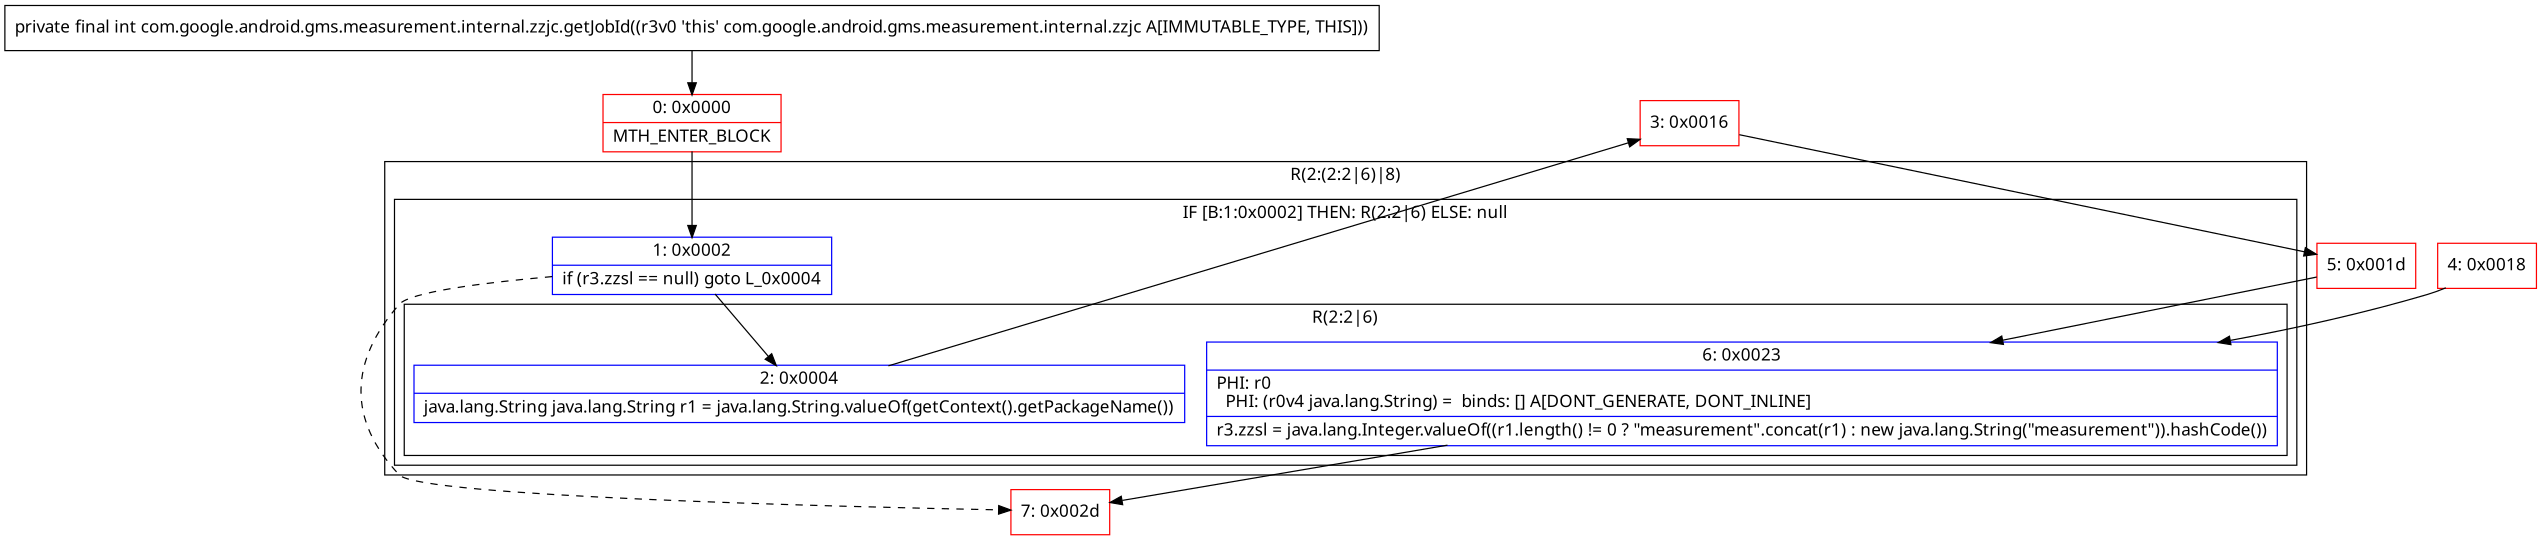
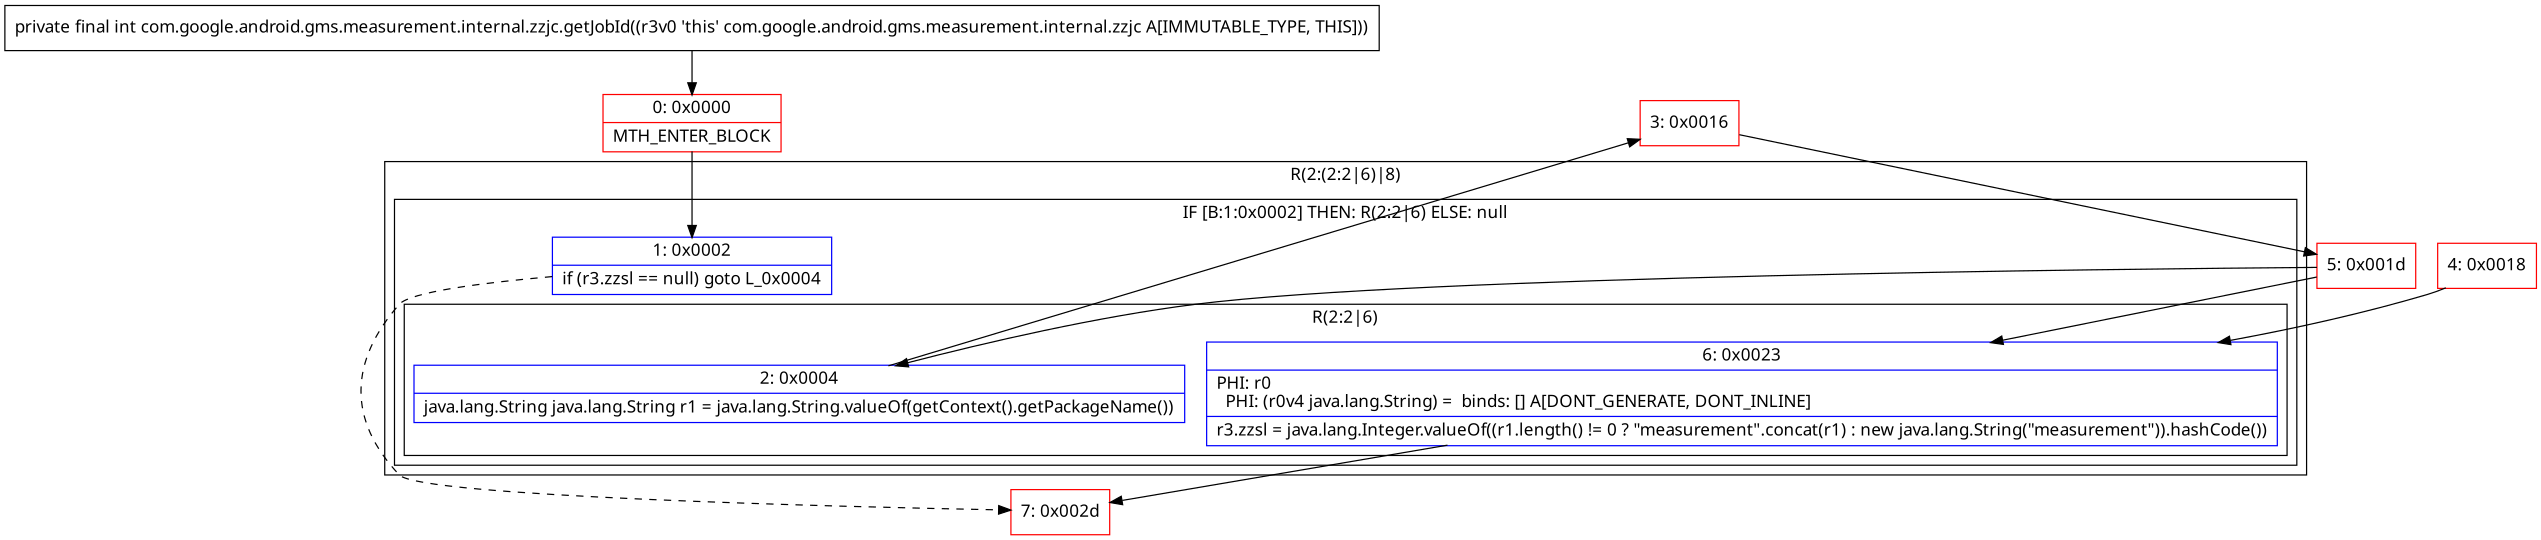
edge "1: 0x0002" -> "2: 0x0004": now "5: 0x001d" -> "2: 0x0004"
